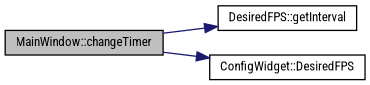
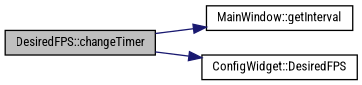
node "DesiredFPS::getInterval": label "DesiredFPS::getInterval" -> "MainWindow::getInterval"
node "MainWindow::changeTimer": label "MainWindow::changeTimer" -> "DesiredFPS::changeTimer"
